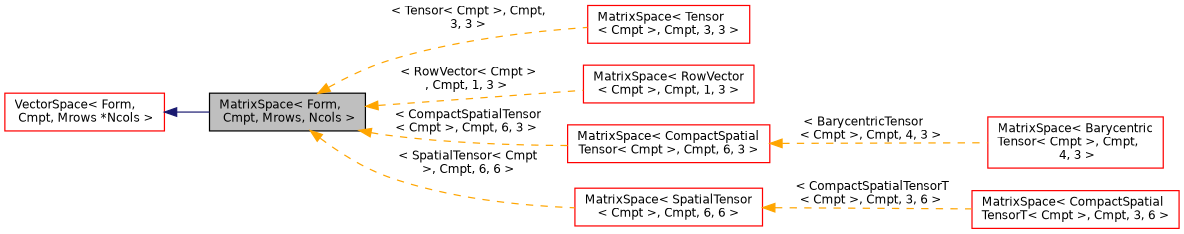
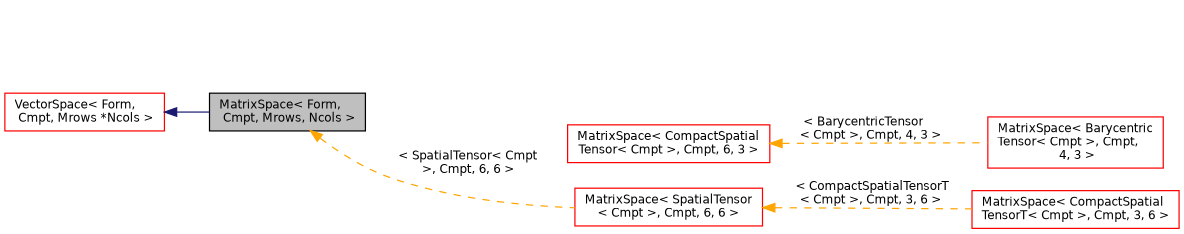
node "MatrixSpace< Tensor < Cmpt >, Cmpt, 3, 3 >": removed
node "MatrixSpace< RowVector < Cmpt >, Cmpt, 1, 3 >": removed
edge "MatrixSpace< CompactSpatial Tensor< Cmpt >, Cmpt, 6, 3 >" -> "MatrixSpace< Form, Cmpt, Mrows, Ncols >": removed, label "< CompactSpatialTensor < Cmpt >, Cmpt, 6, 3 >"
